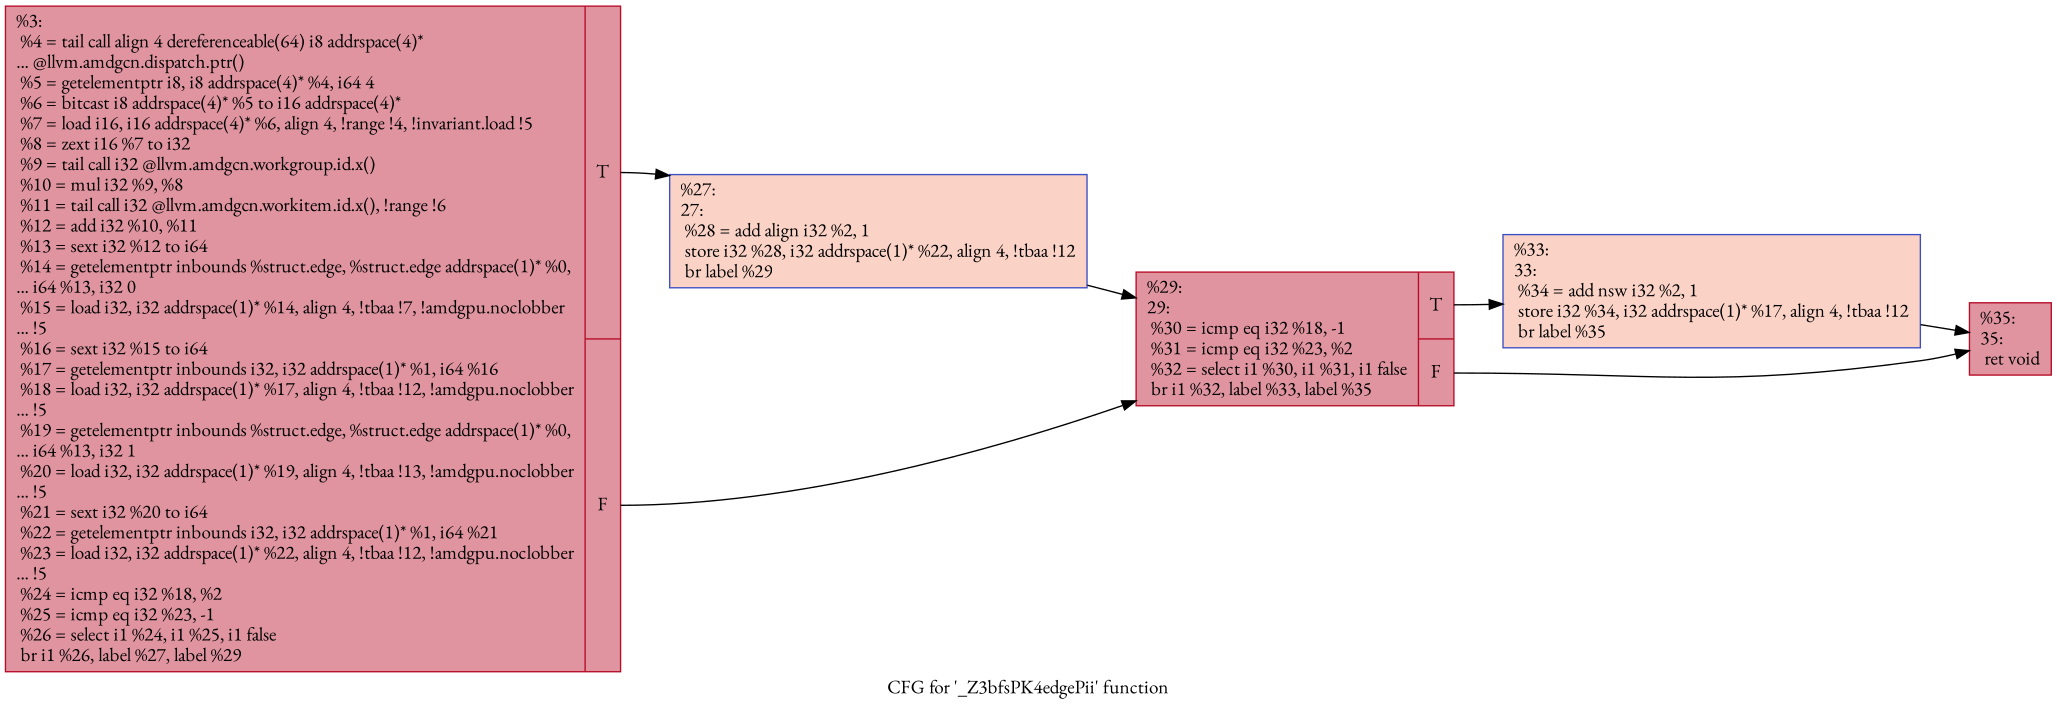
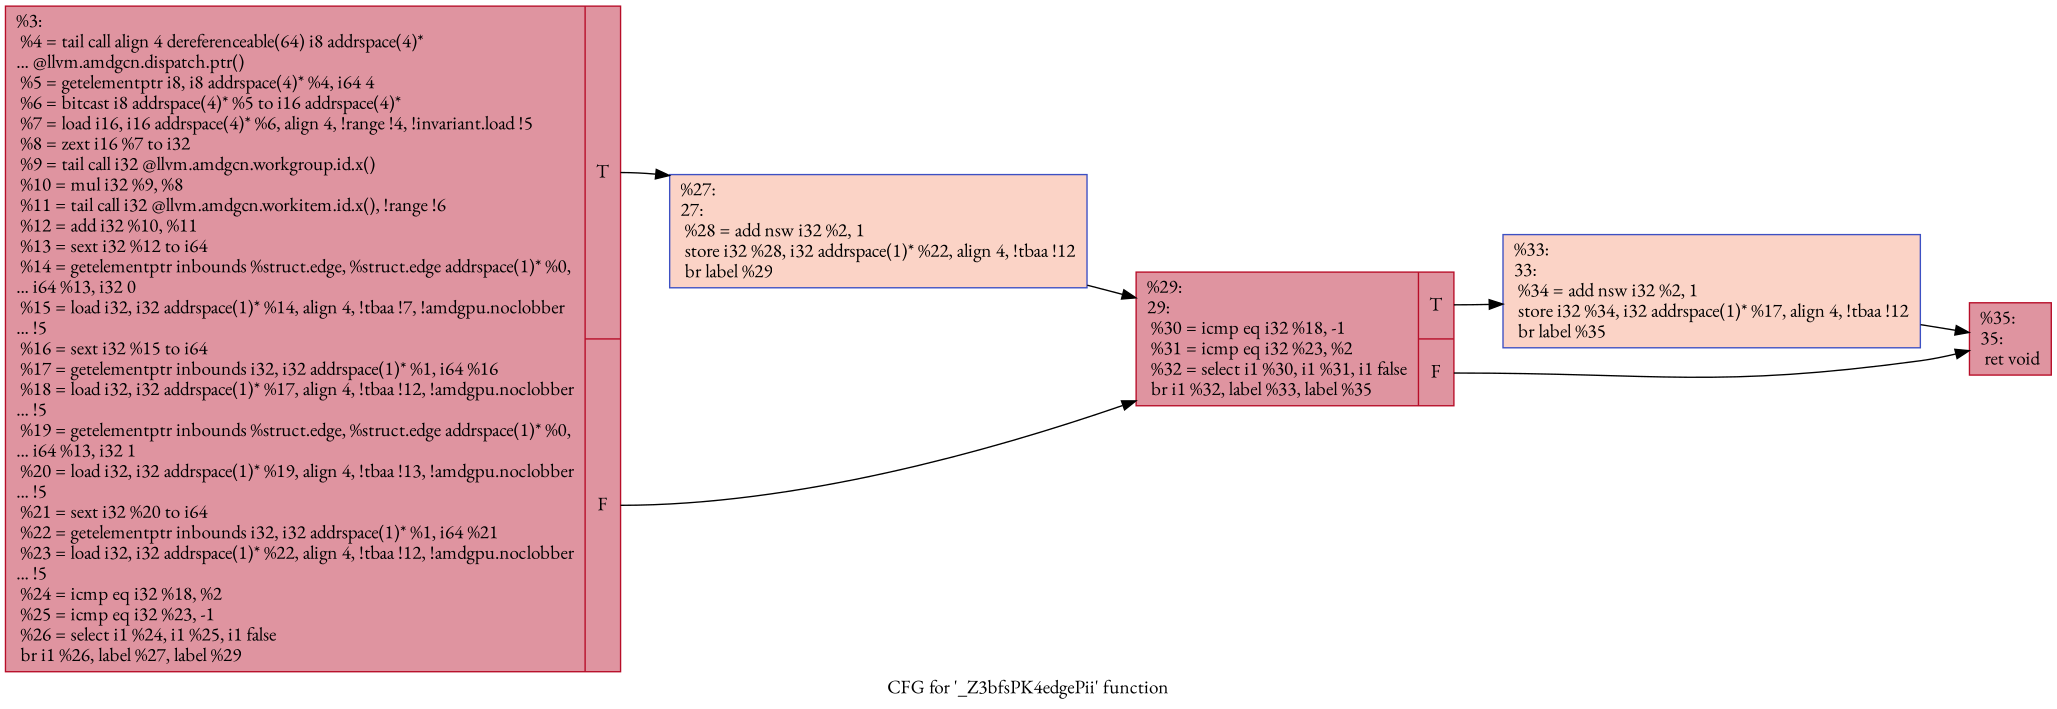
node "%27:": text "%28 = add align i32 %2, 1" -> "%28 = add nsw i32 %2, 1"
